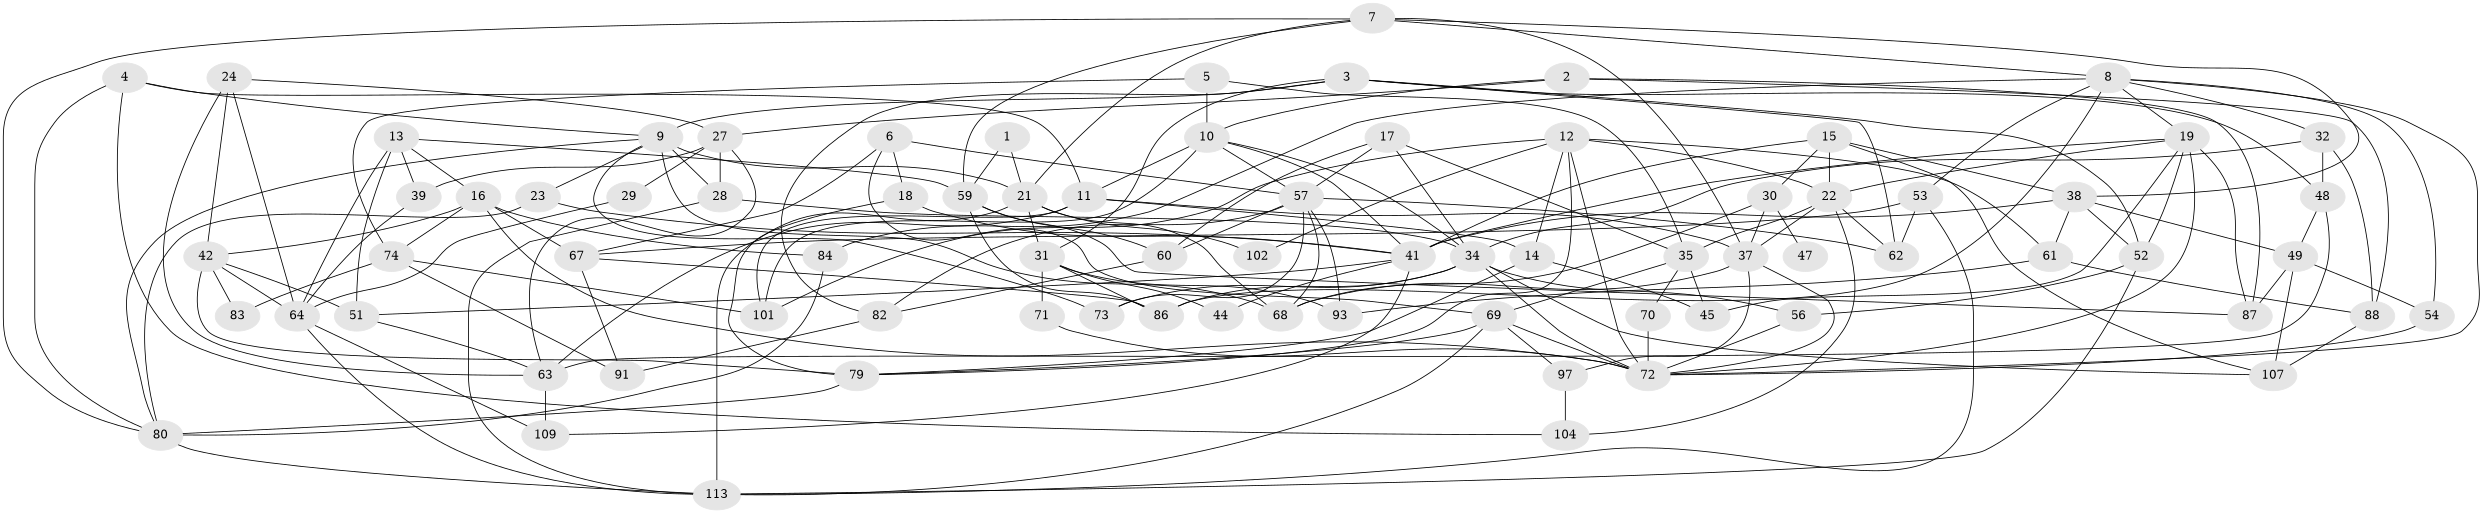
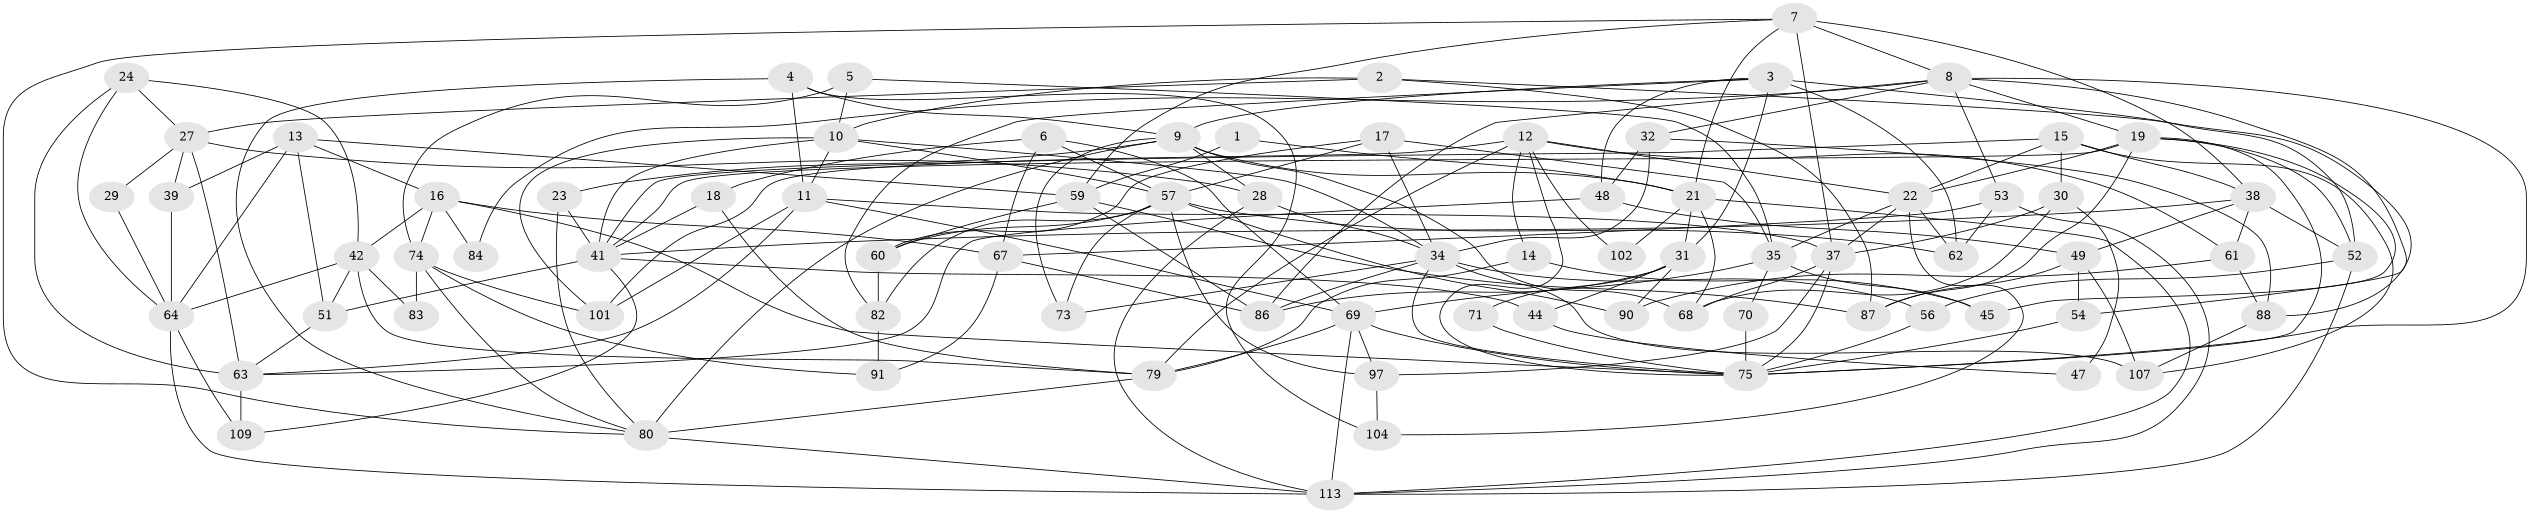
edge "11" -- "14": now "11" -- "69"
edge "57" -- "68": now "57" -- "97"
node "93": label "93" -> "90"
edge "44" -- "47": added
node "72": label "72" -> "75"
edge "84" -- "80": now "74" -- "80"
